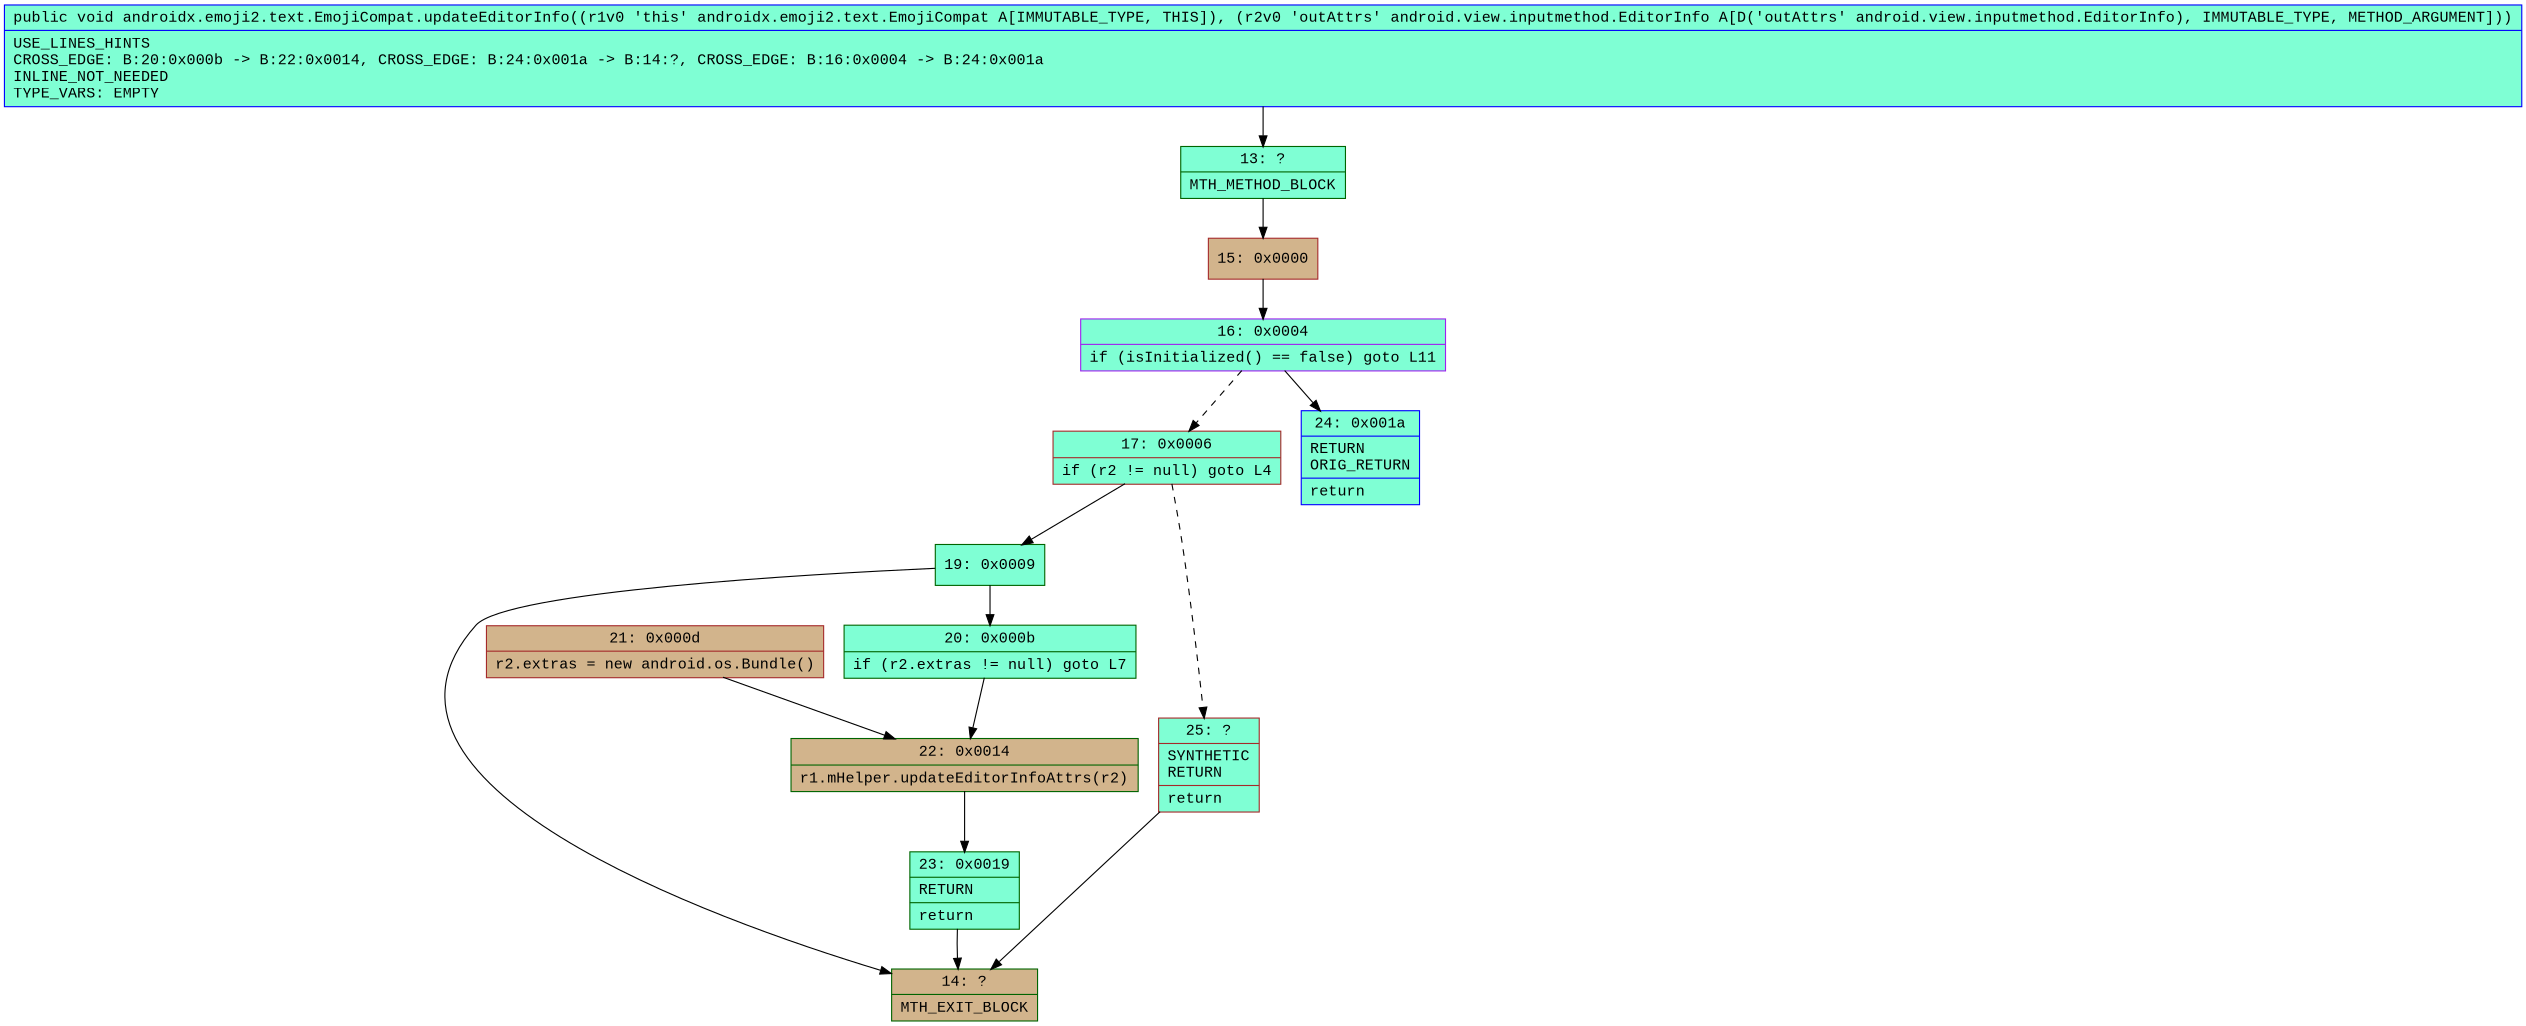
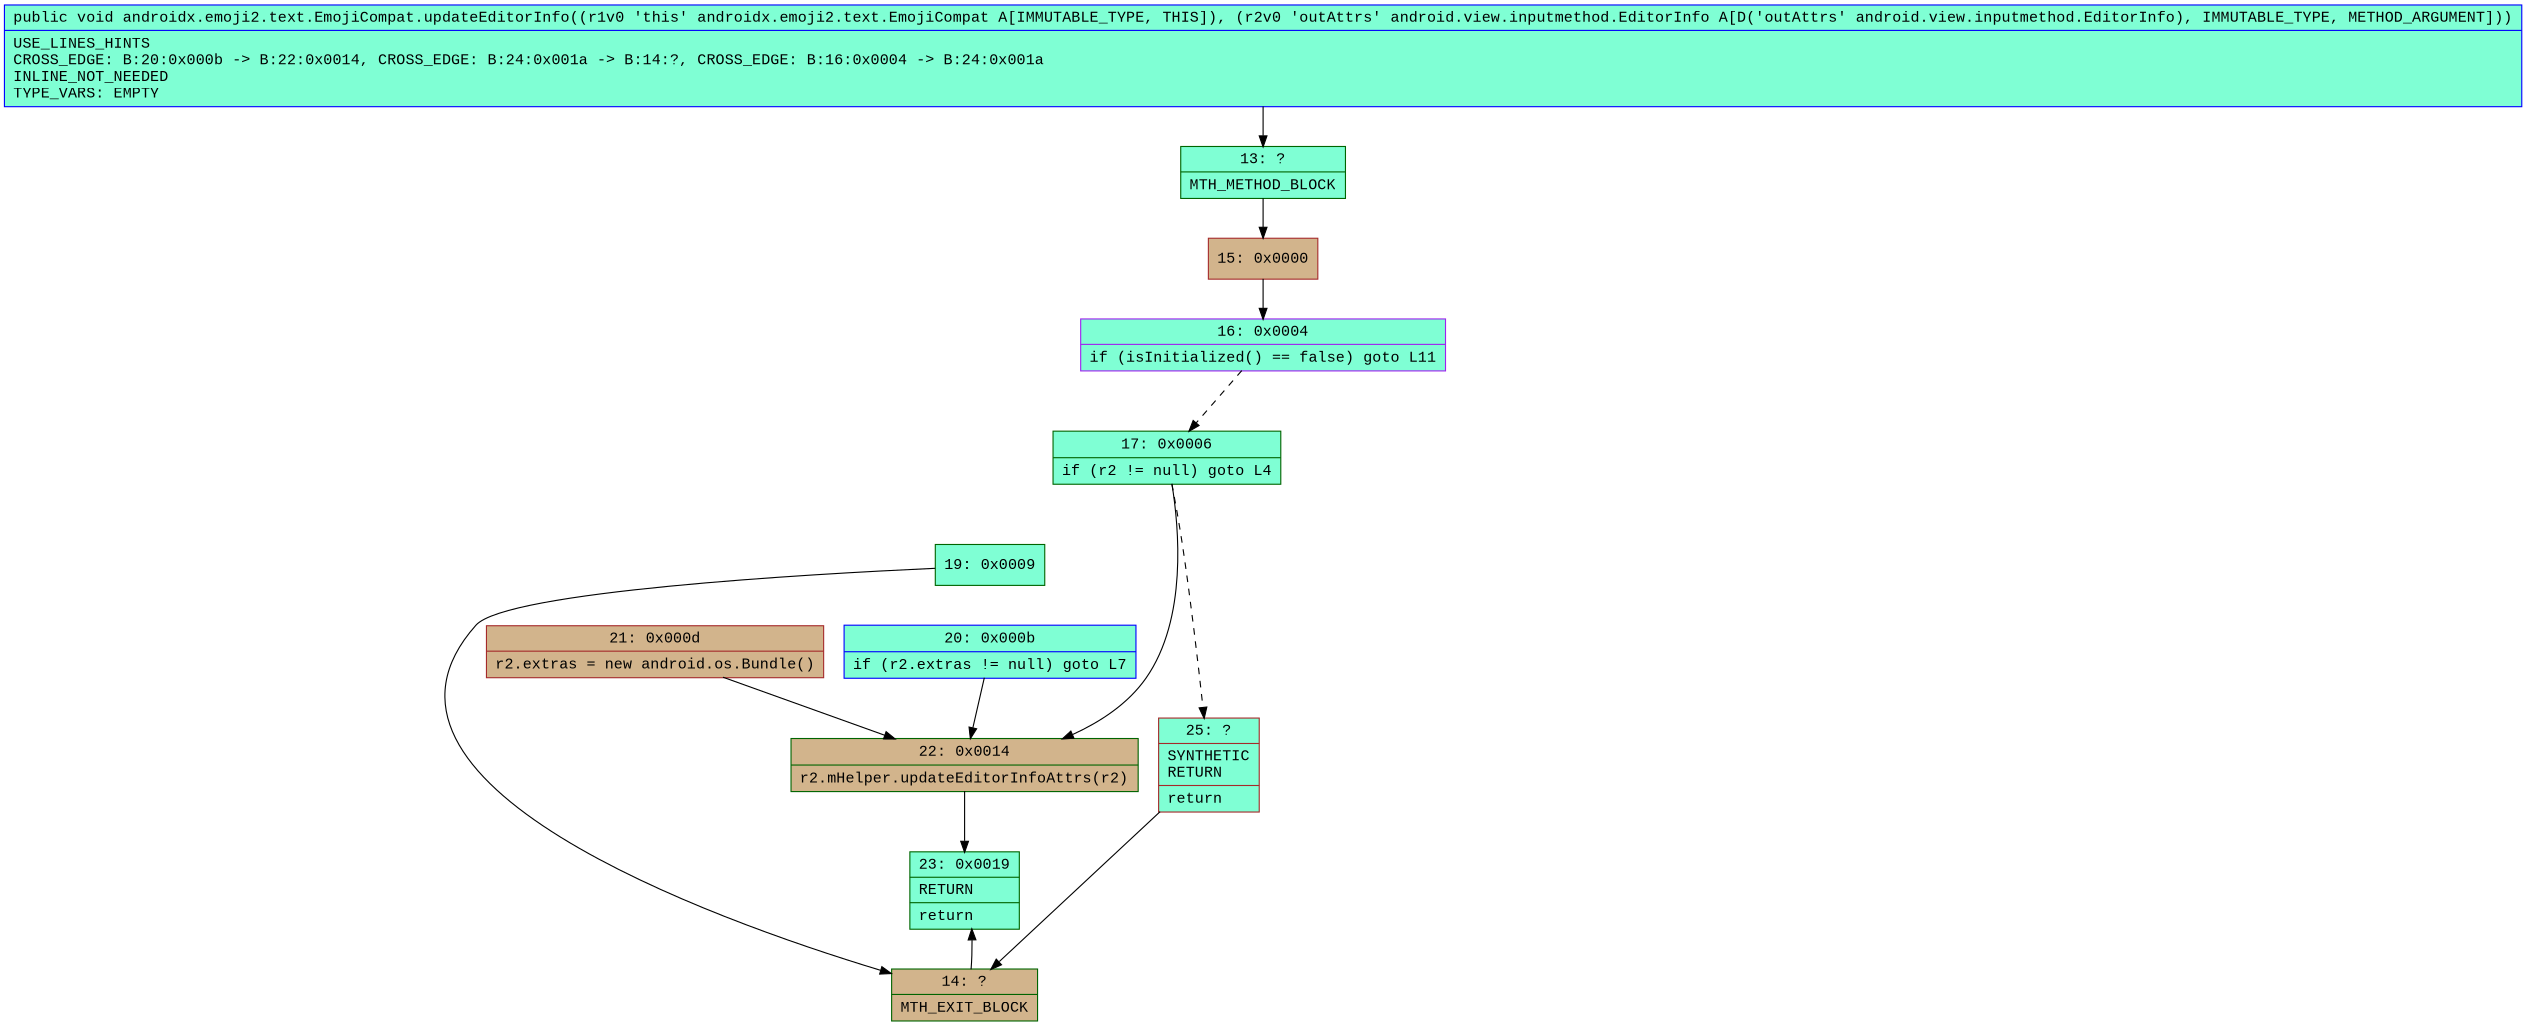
node "17: 0x0006": color brown -> darkgreen
node "24: 0x001a": removed
edge "17: 0x0006" -> "19: 0x0009": now "17: 0x0006" -> "22: 0x0014"
edge "19: 0x0009" -> "20: 0x000b": removed
node "20: 0x000b": color darkgreen -> blue
node "22: 0x0014": text "r1.mHelper.updateEditorInfoAttrs(r2)" -> "r2.mHelper.updateEditorInfoAttrs(r2)"
edge "23: 0x0019" -> "14: ?": reversed
